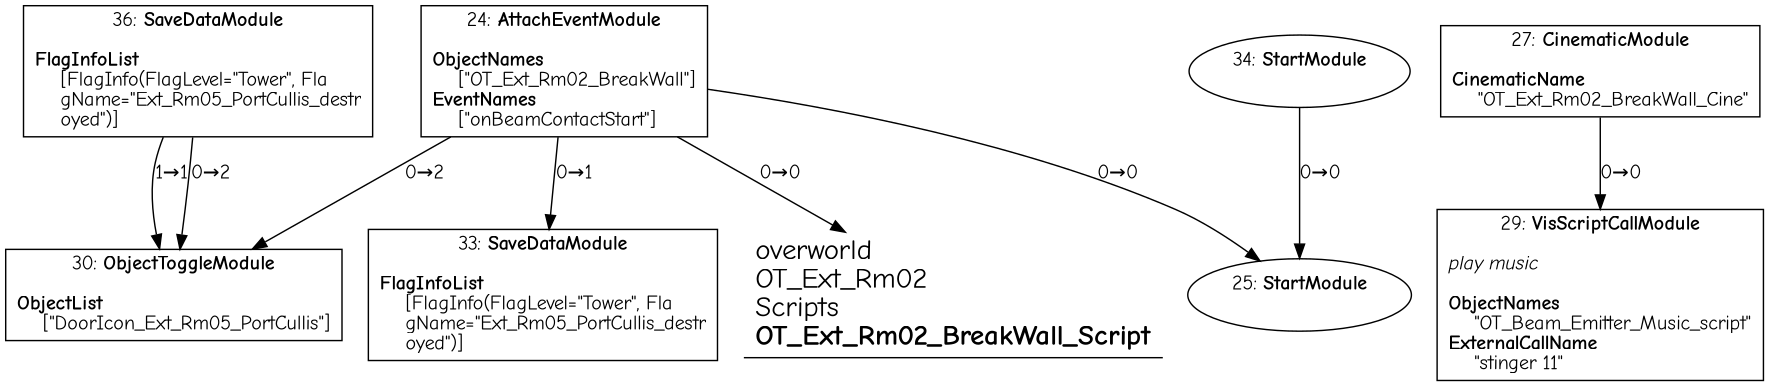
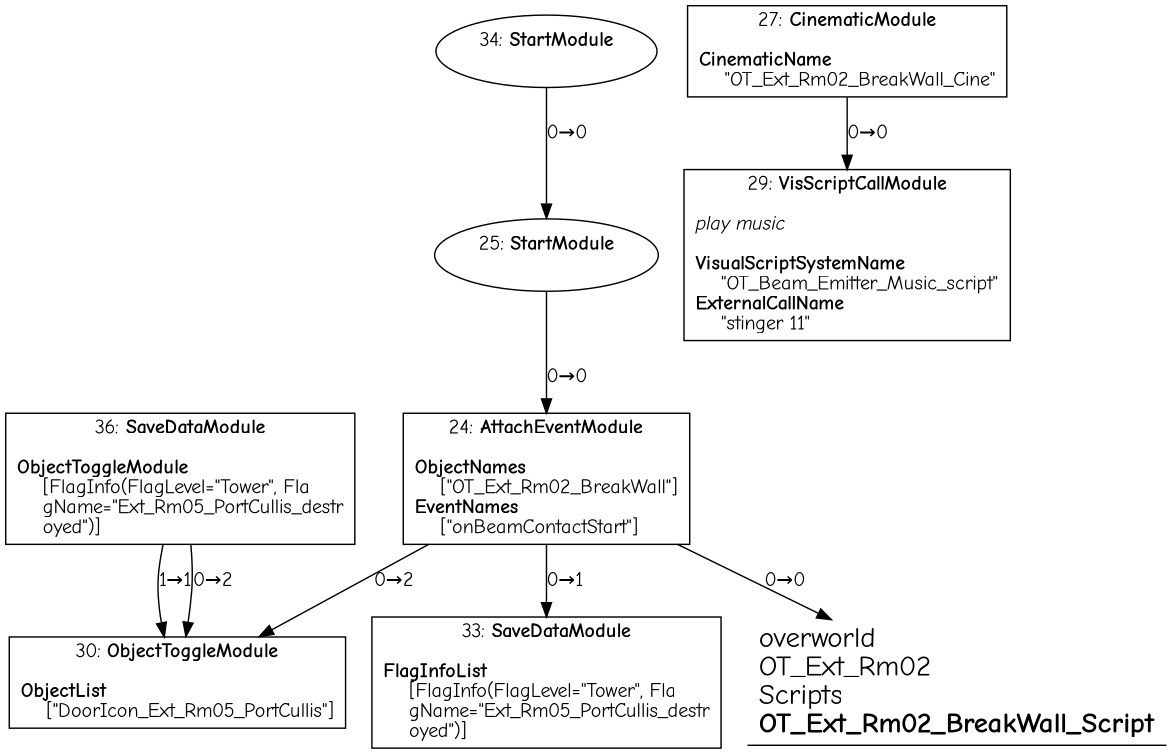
node "36:": text "FlagInfoList" -> "ObjectToggleModule"
edge "24:" -> "25:": reversed
node "29:": text "ObjectNames" -> "VisualScriptSystemName"
